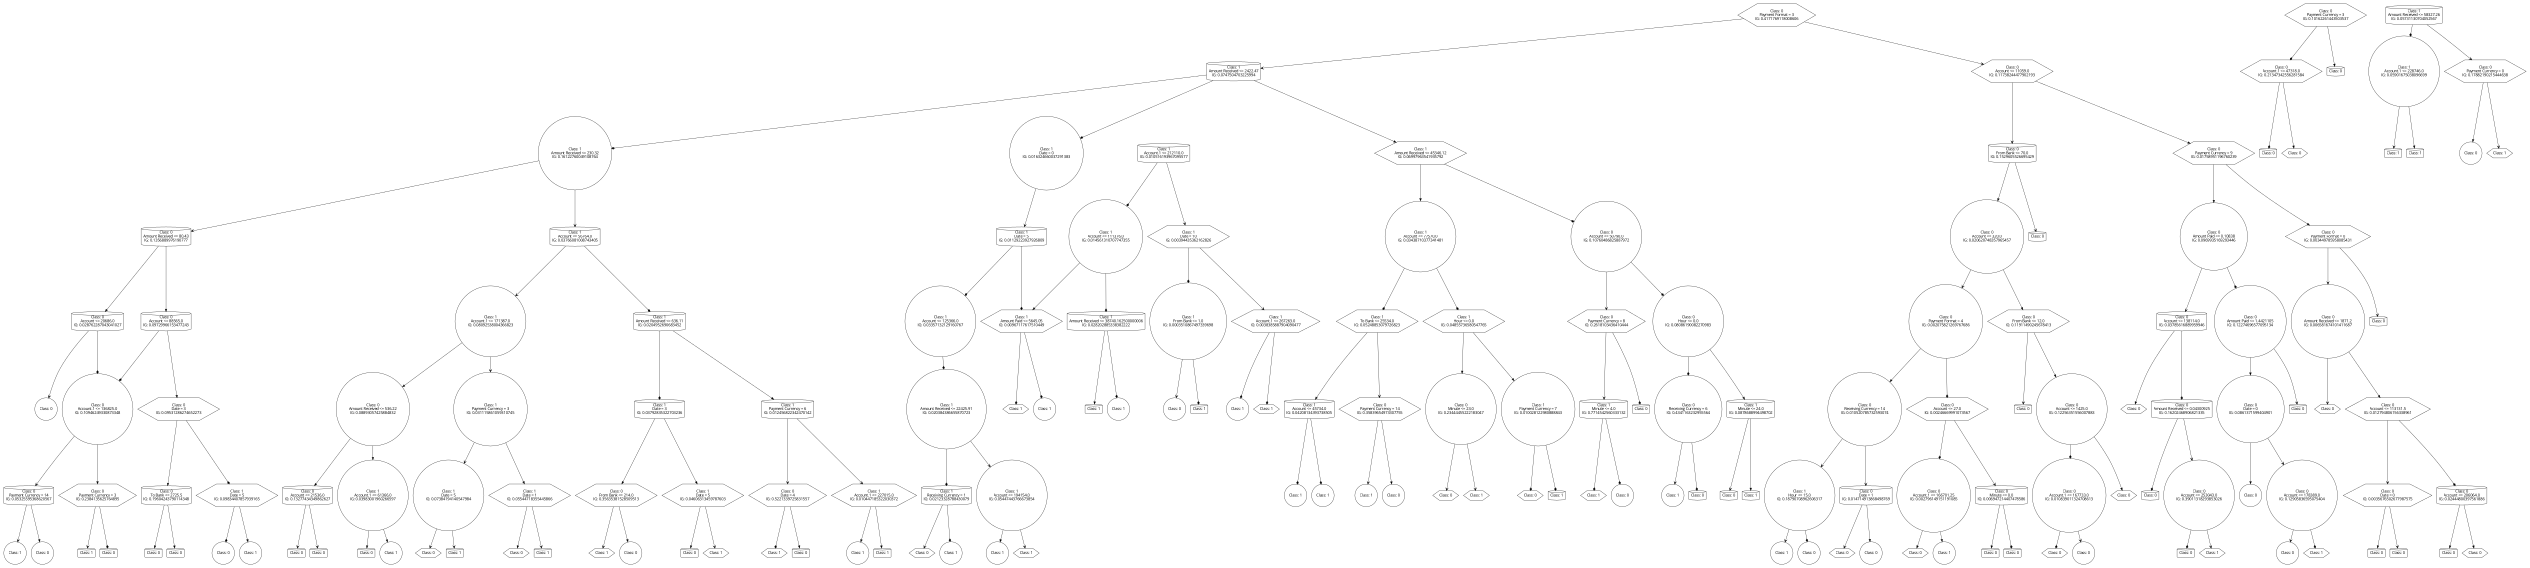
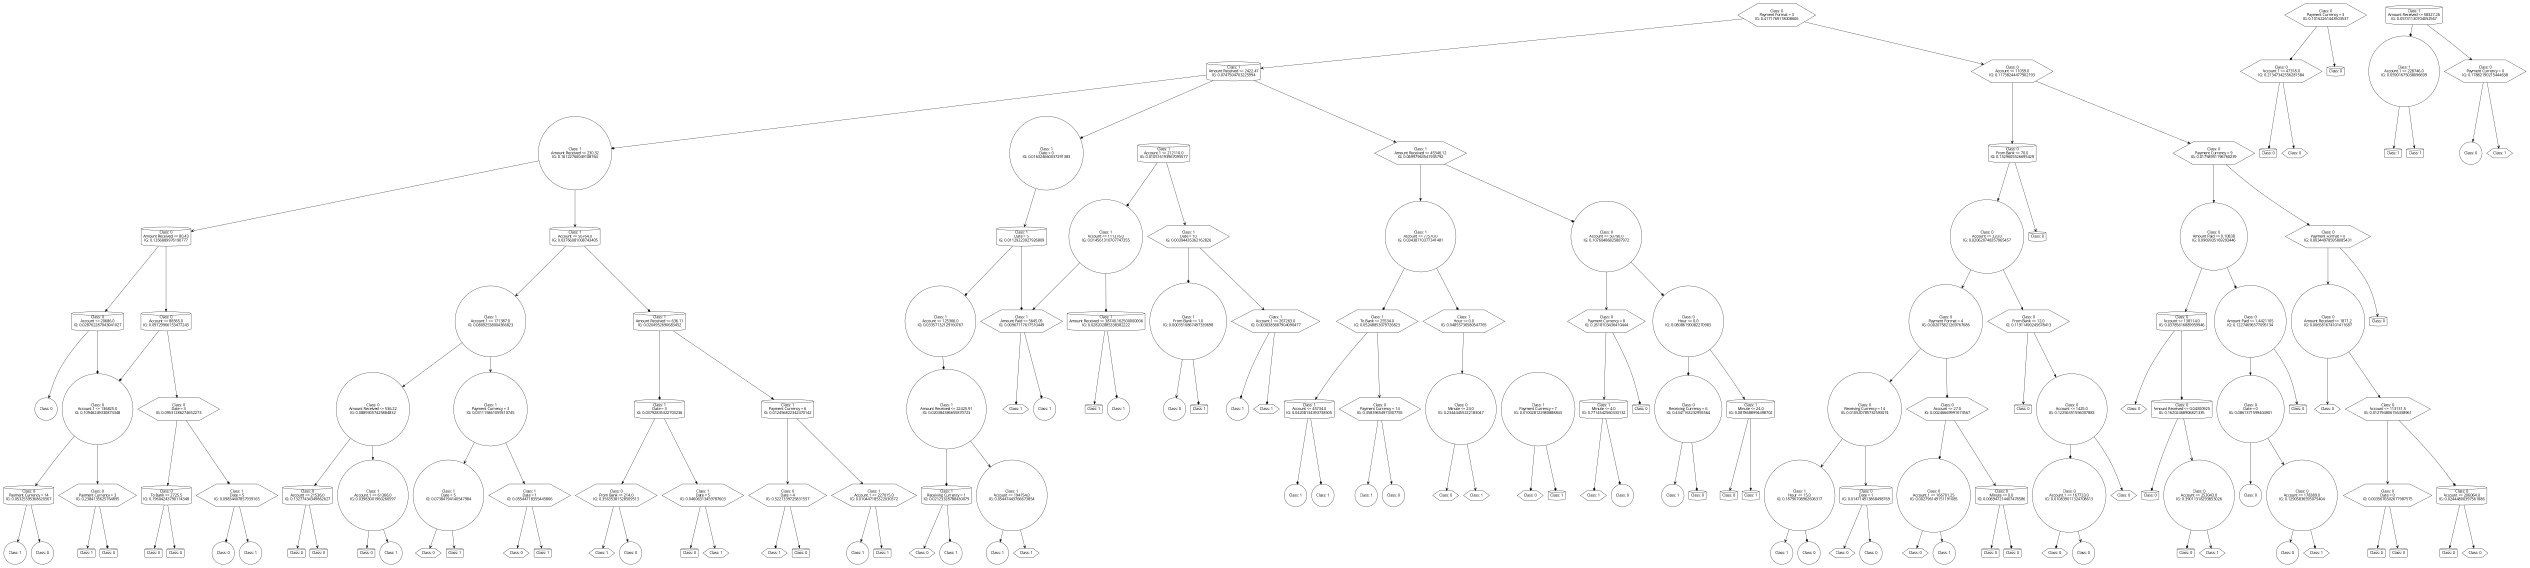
edge "Class: 1 Hour <= 0.0 IG: 0.04855736580547765" -> "Class: 1 Payment Currency = 7 IG: 0.010028122980888843": removed
